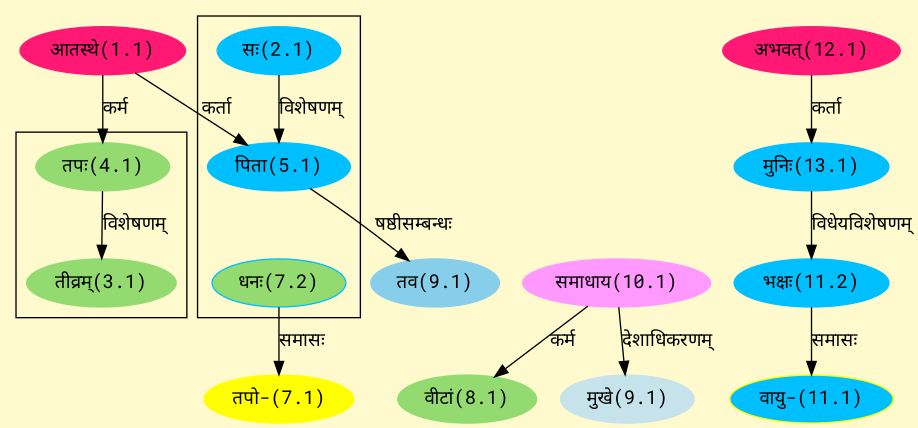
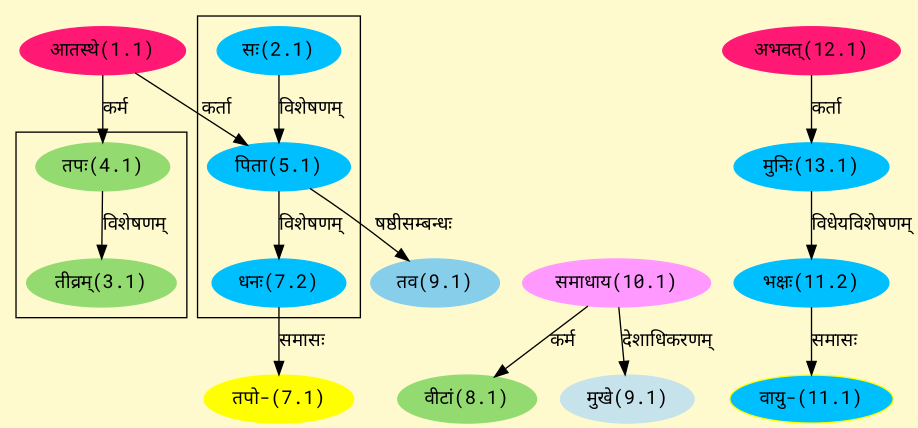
edge "पिता(5.1)" -> "धनः(7.2)": added, label "विशेषणम्"
node "धनः(7.2)": fillcolor #93db70 -> #00bfff
